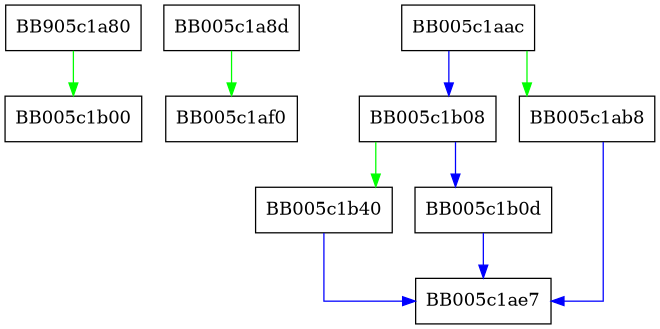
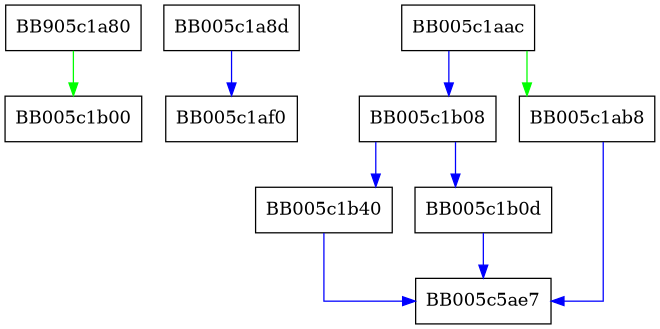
edge "BB005c1a8d" -> "BB005c1af0": color green -> blue
edge "BB005c1b08" -> "BB005c1b40": color green -> blue
node "BB005c1ae7": label "BB005c1ae7" -> "BB005c5ae7"
